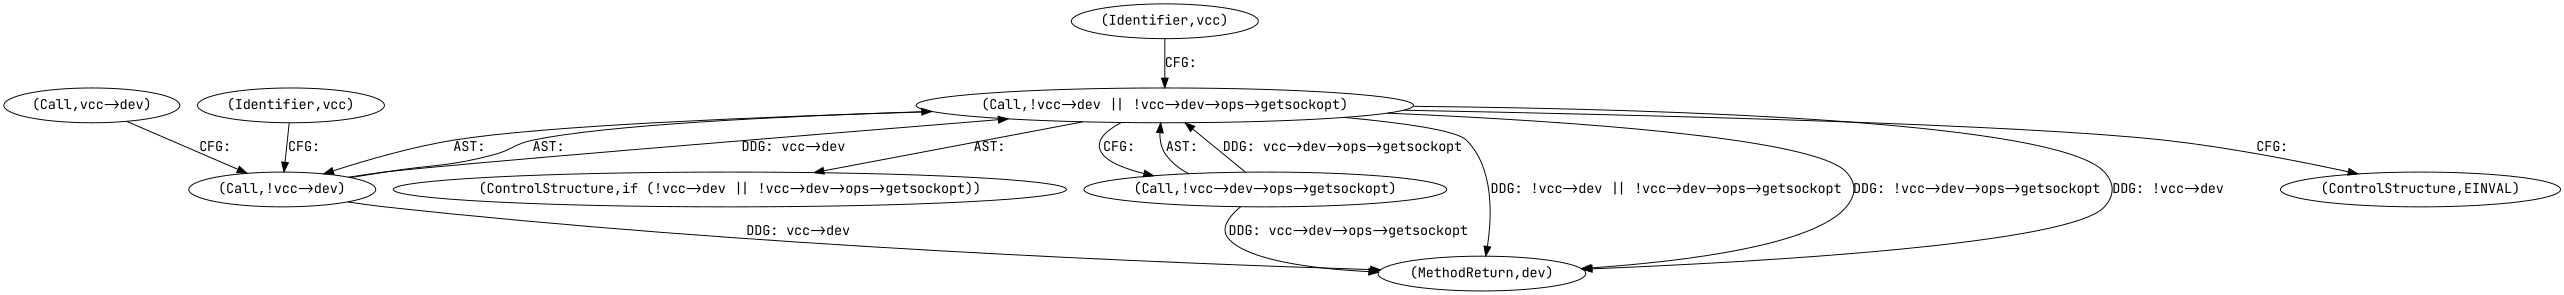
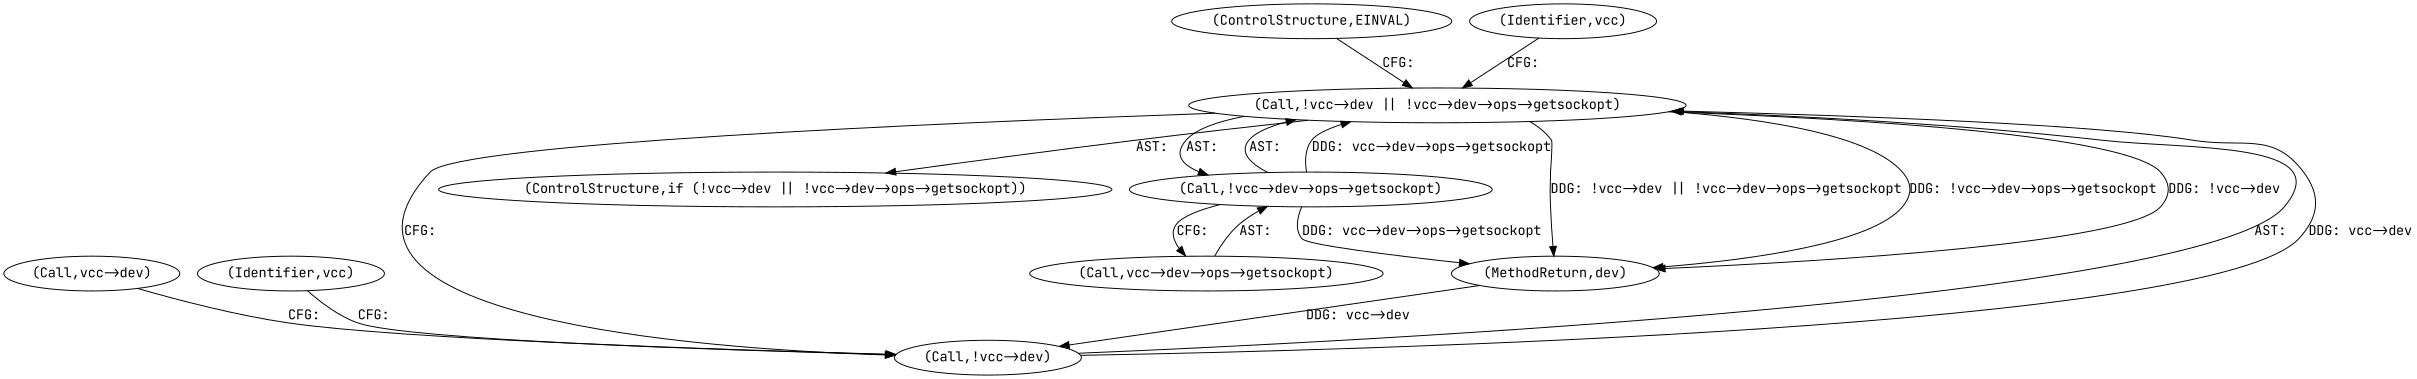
edge "(Call,!vcc->dev || !vcc->dev->ops->getsockopt)" -> "(ControlStructure,EINVAL)": reversed
edge "(Call,!vcc->dev || !vcc->dev->ops->getsockopt)" -> "(Call,!vcc->dev)": label "AST: " -> "CFG: "
edge "(Call,!vcc->dev || !vcc->dev->ops->getsockopt)" -> "(Call,!vcc->dev->ops->getsockopt)": label "CFG: " -> "AST: "
edge "(Call,!vcc->dev)" -> "(MethodReturn,dev)": reversed
node "(Call,vcc->dev->ops->getsockopt)": added
